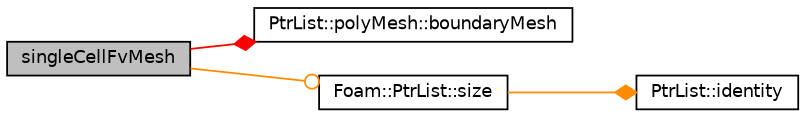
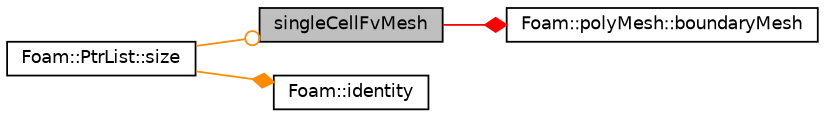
node "PtrList::polyMesh::boundaryMesh": label "PtrList::polyMesh::boundaryMesh" -> "Foam::polyMesh::boundaryMesh"
edge "singleCellFvMesh" -> "Foam::PtrList::size": reversed
node "PtrList::identity": label "PtrList::identity" -> "Foam::identity"
